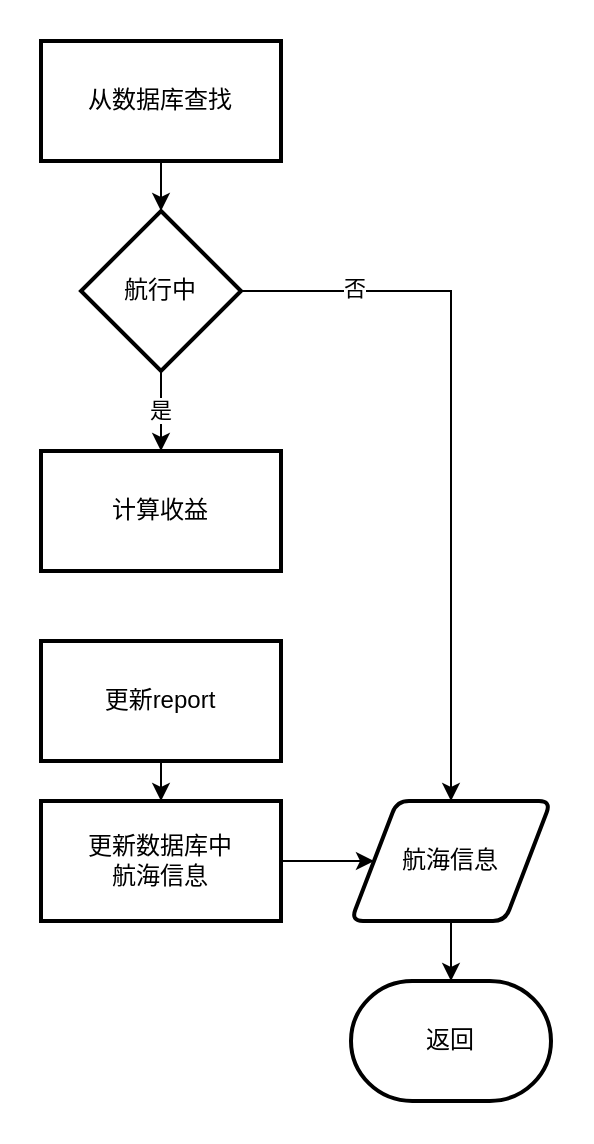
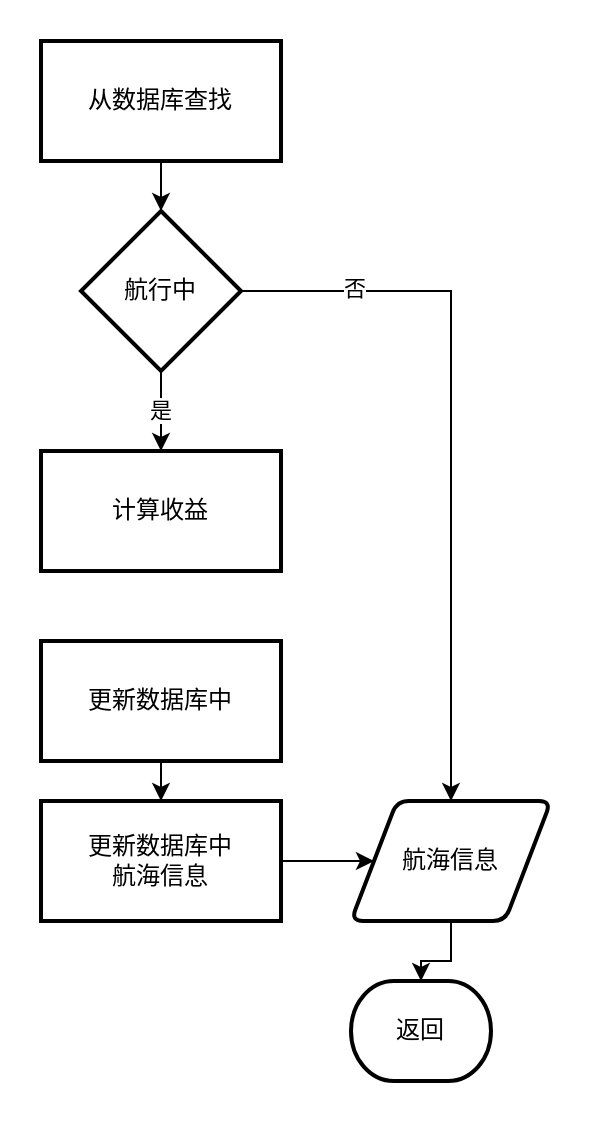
node "更新report": label "更新report" -> "更新数据库中"
node "返回": size 200x120 -> 140x100
